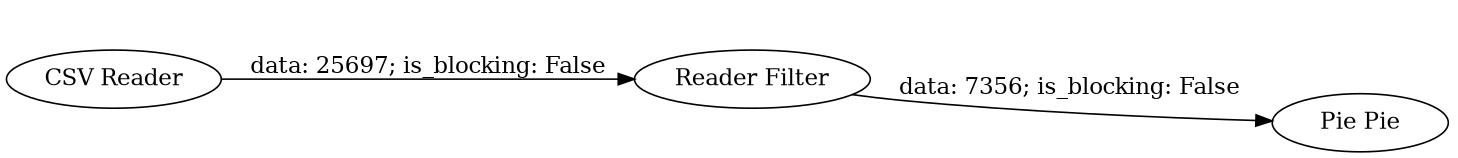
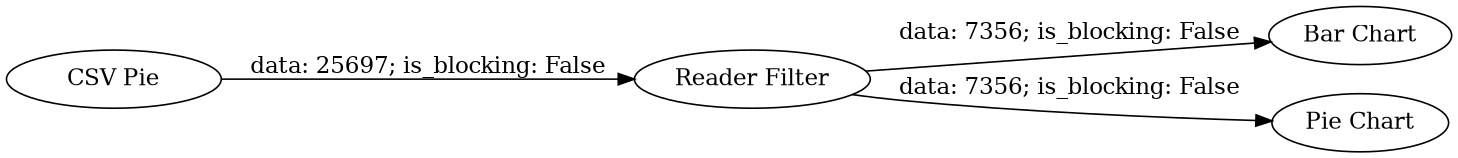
node "Bar Chart": added
node "CSV Reader": label "CSV Reader" -> "CSV Pie"
node "Pie Pie": label "Pie Pie" -> "Pie Chart"
